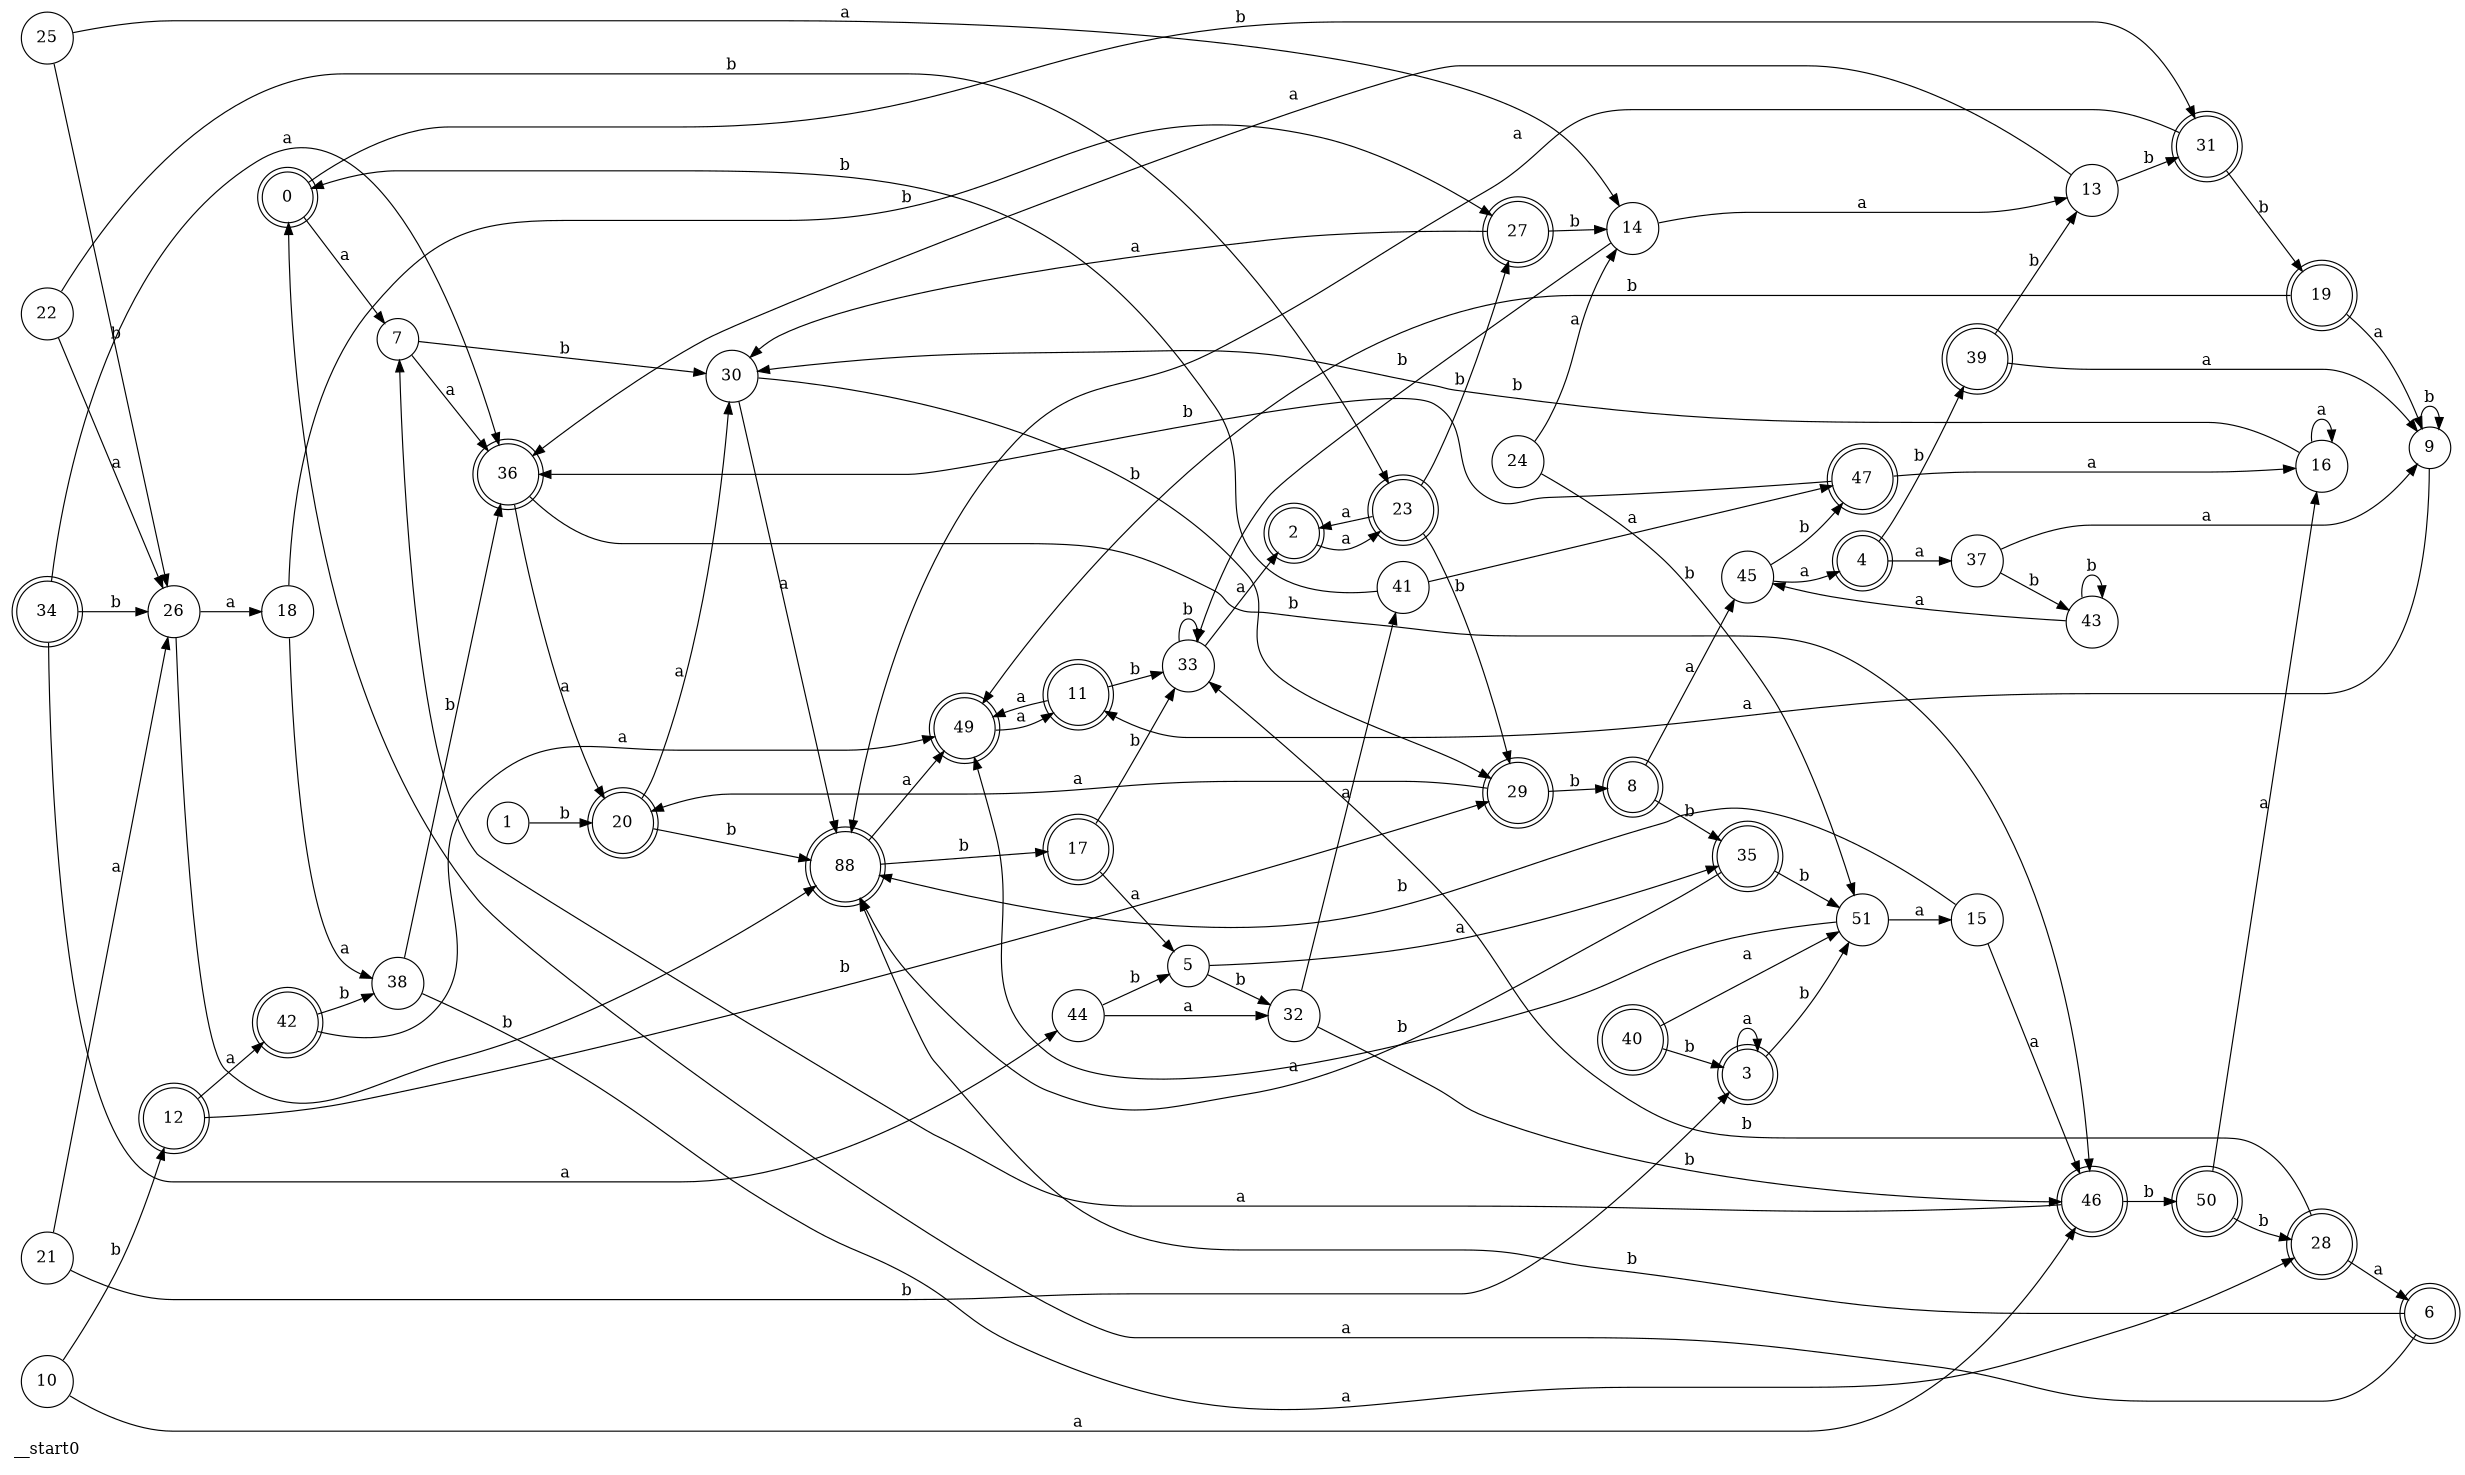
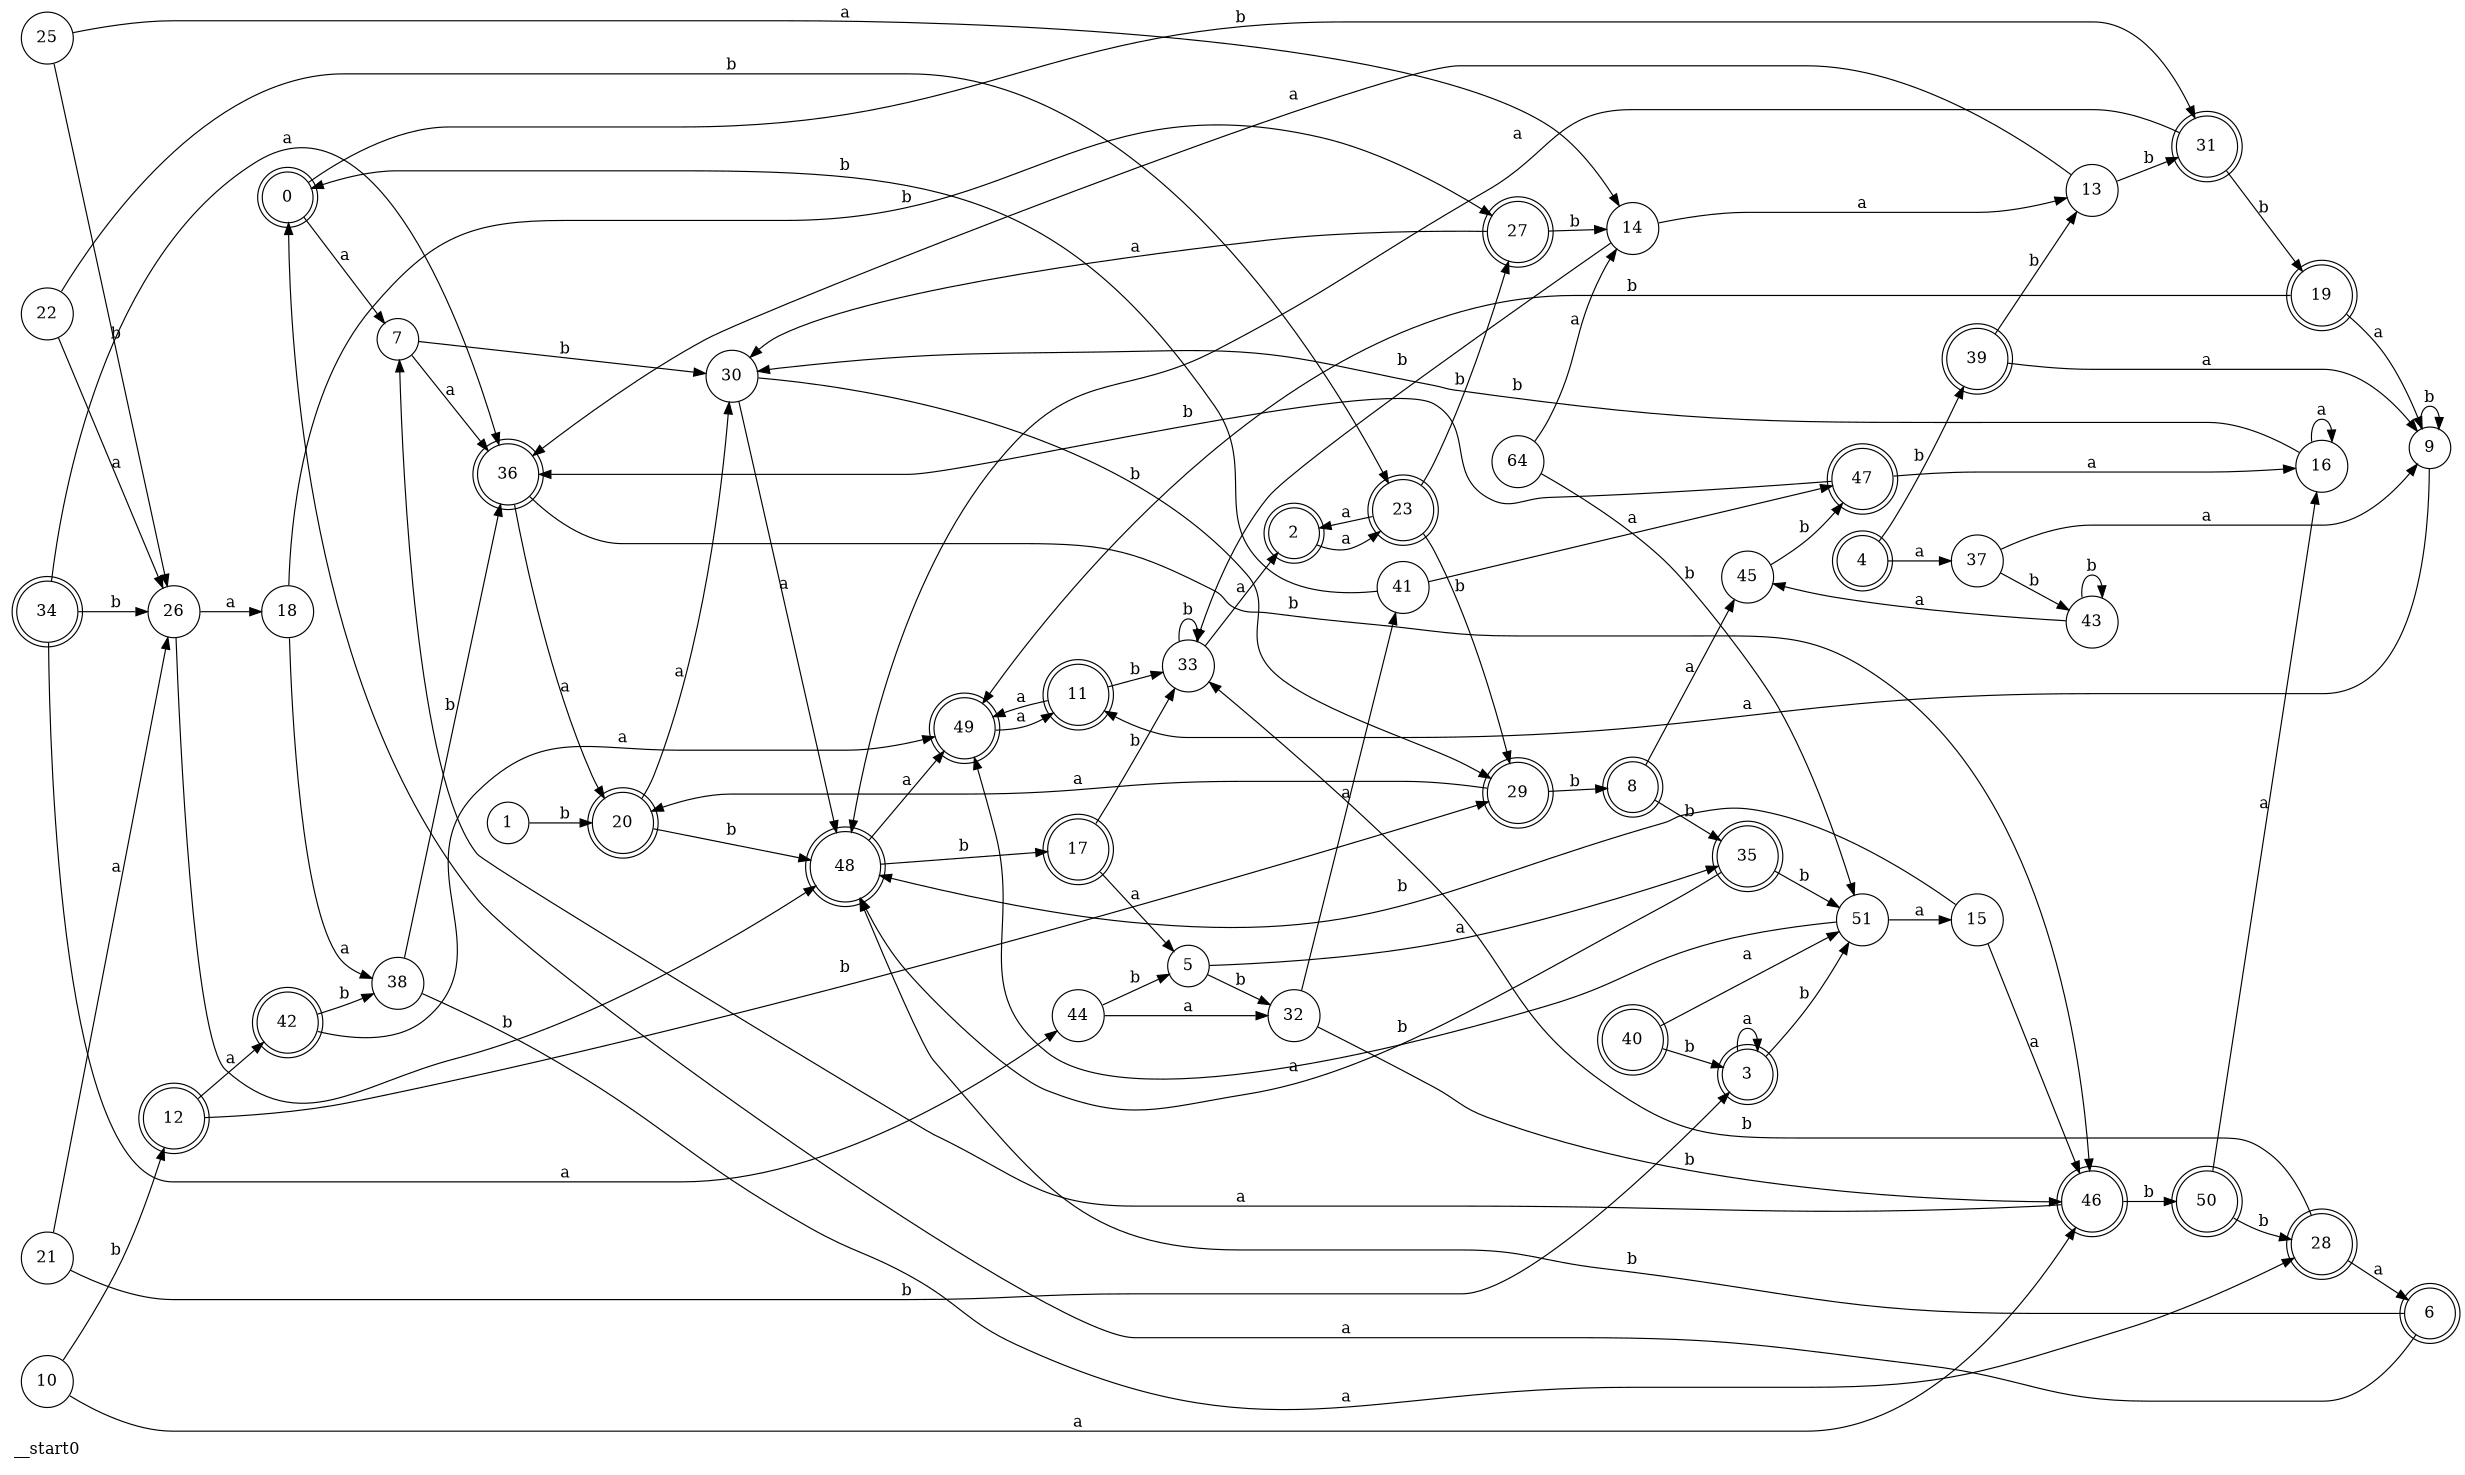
node "24": label "24" -> "64"
edge "45" -> "4": removed, label "a"
node "88": label "88" -> "48"
